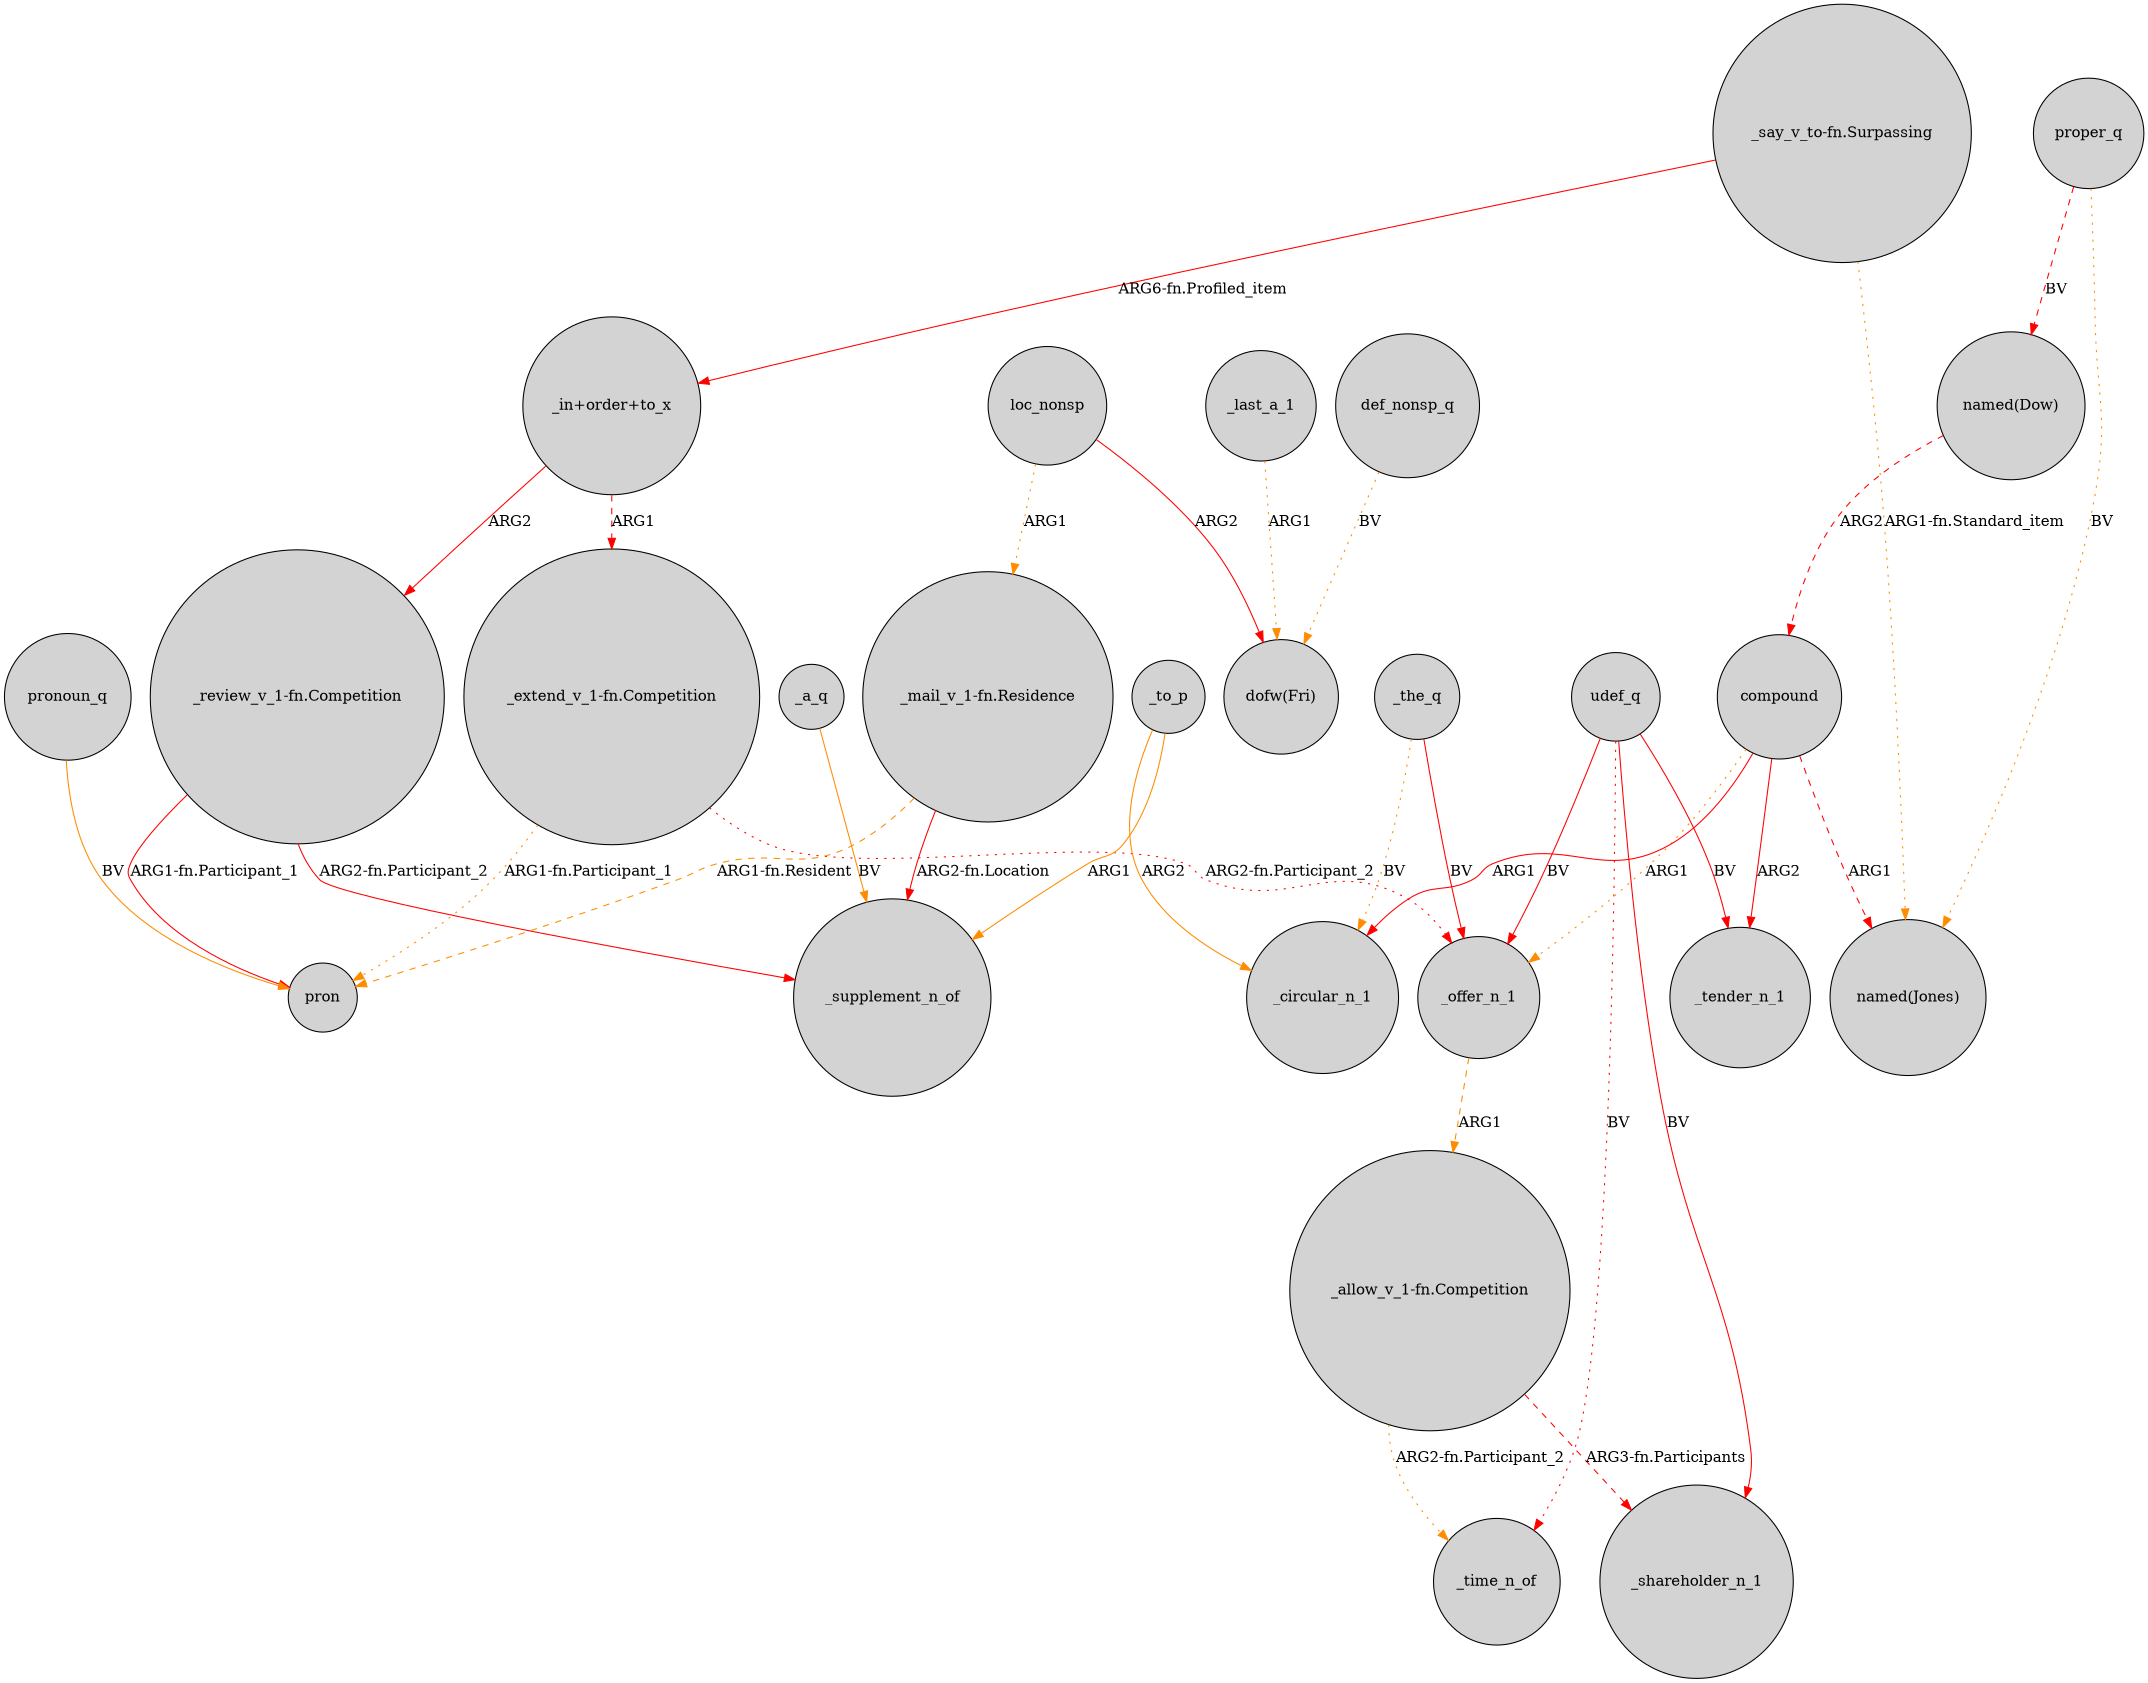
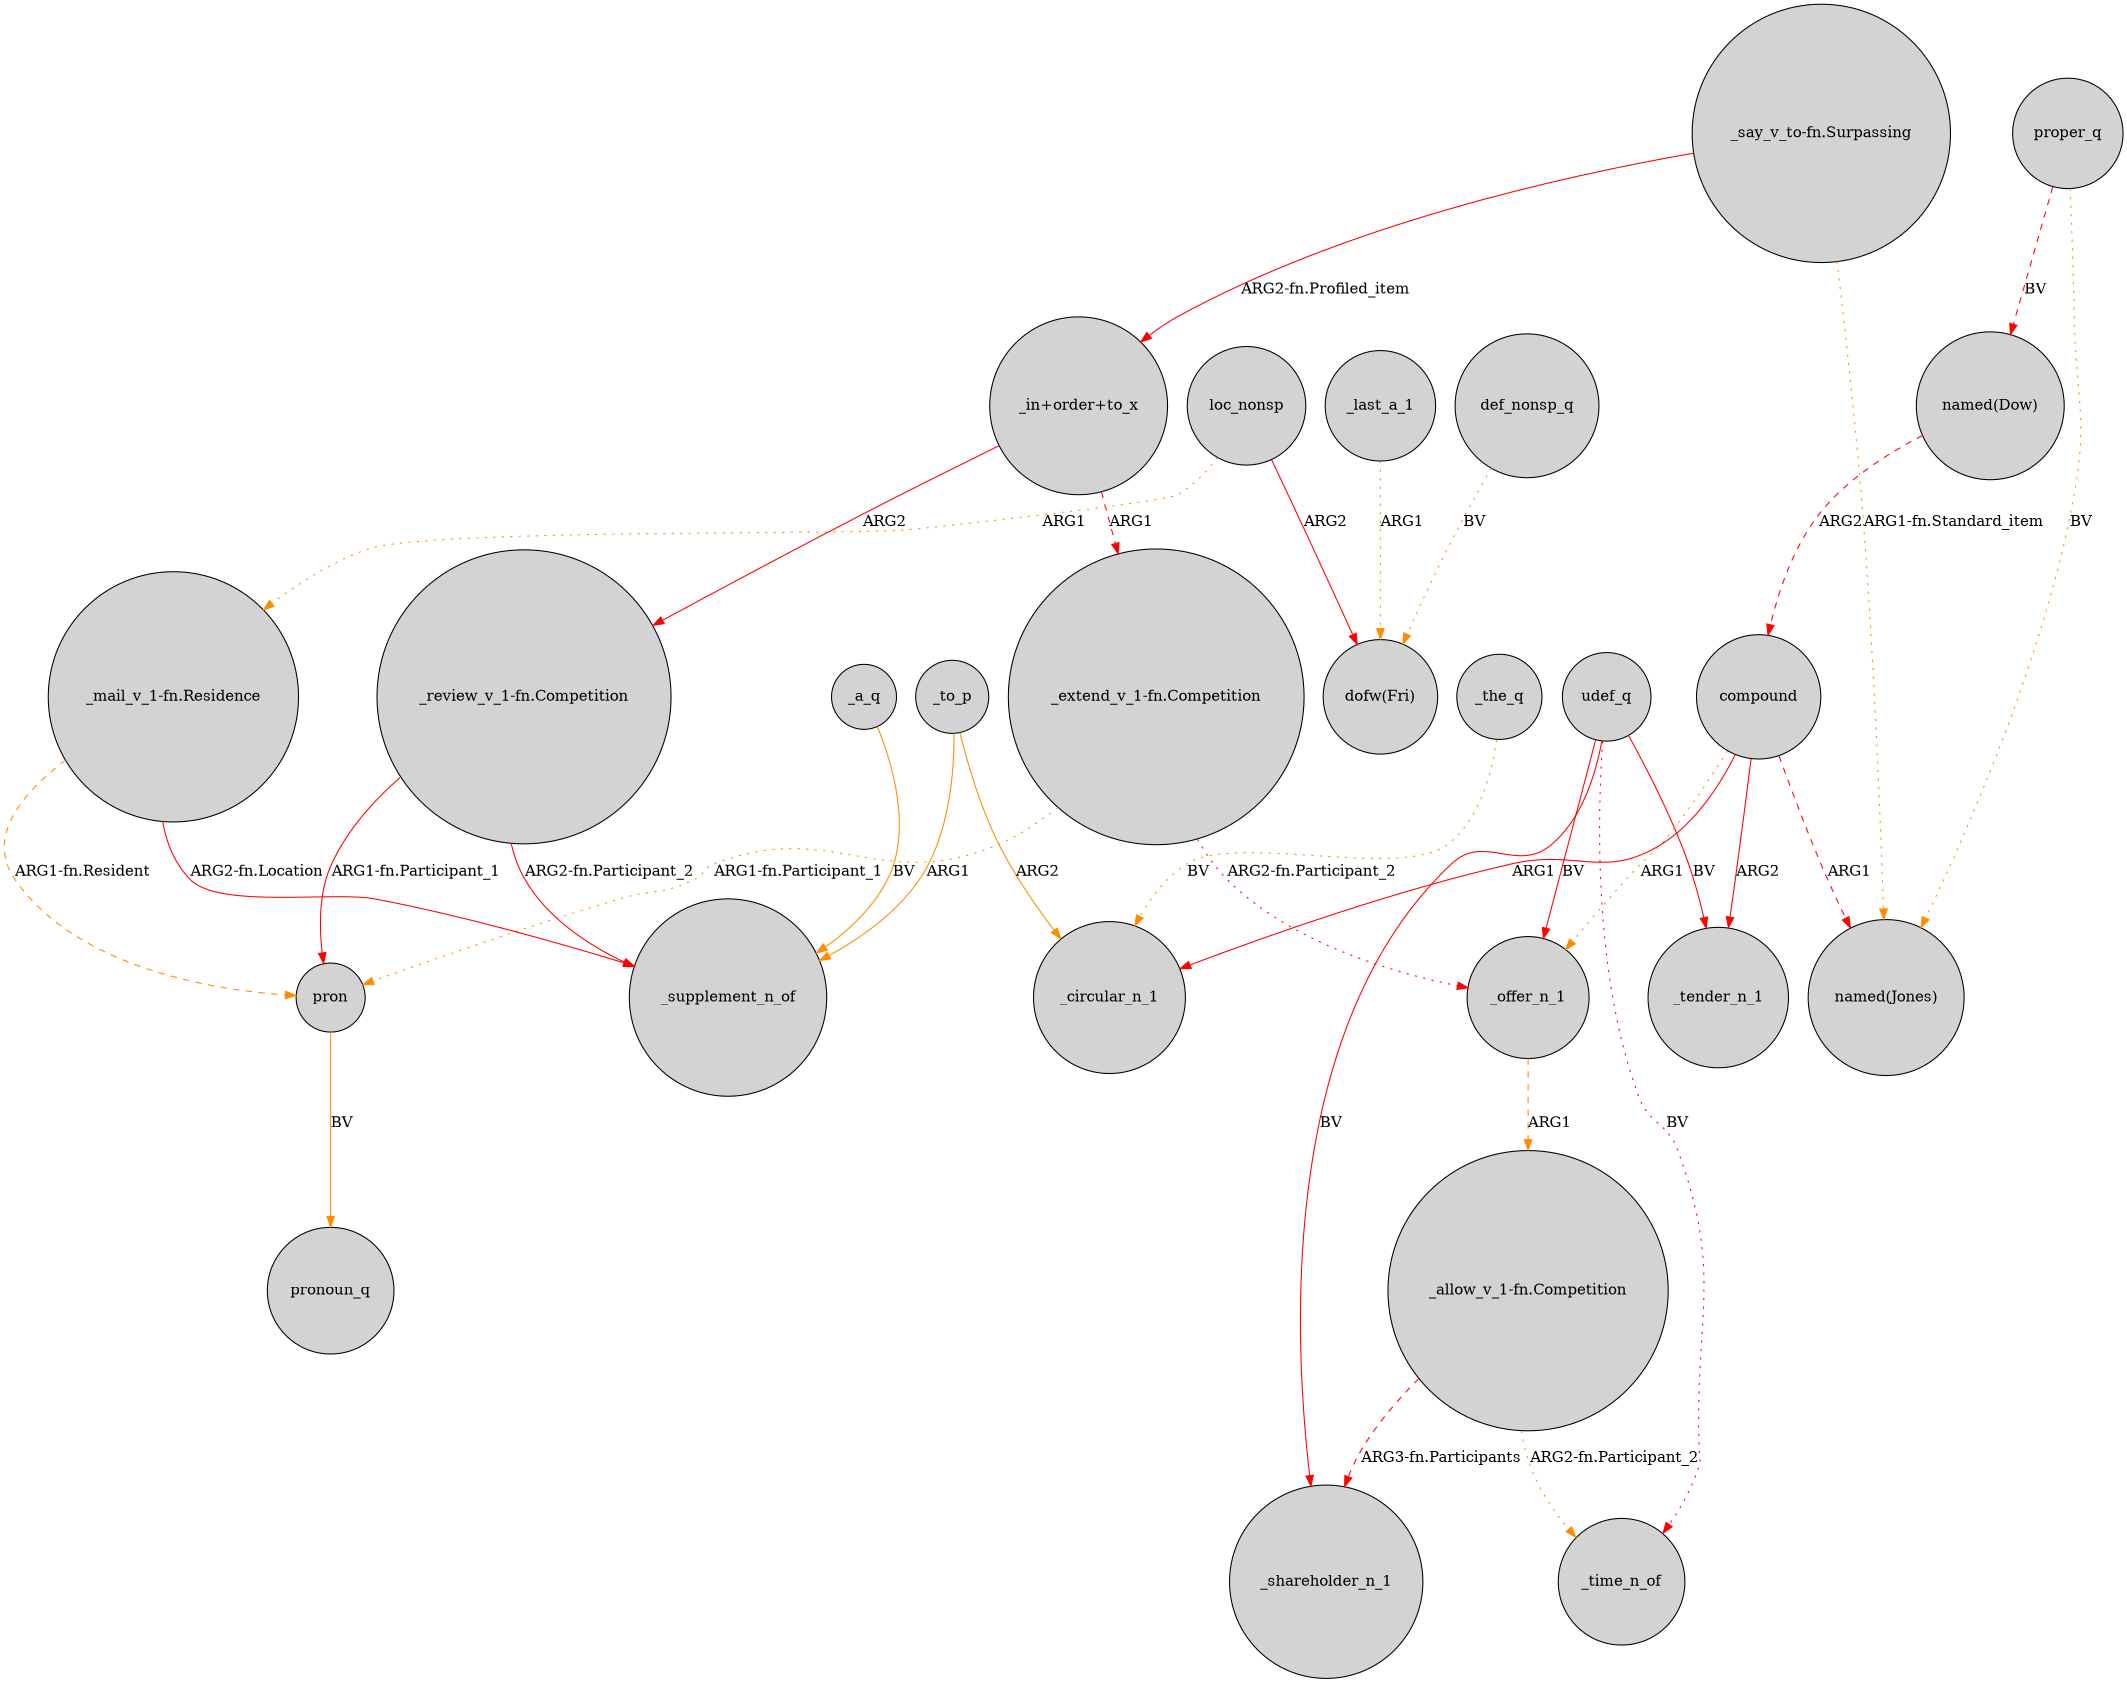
edge "_say_v_to-fn.Surpassing" -> "_in+order+to_x": label "ARG6-fn.Profiled_item" -> "ARG2-fn.Profiled_item"
edge "_the_q" -> "_offer_n_1": removed, label "BV"
edge "pronoun_q" -> "pron": reversed
